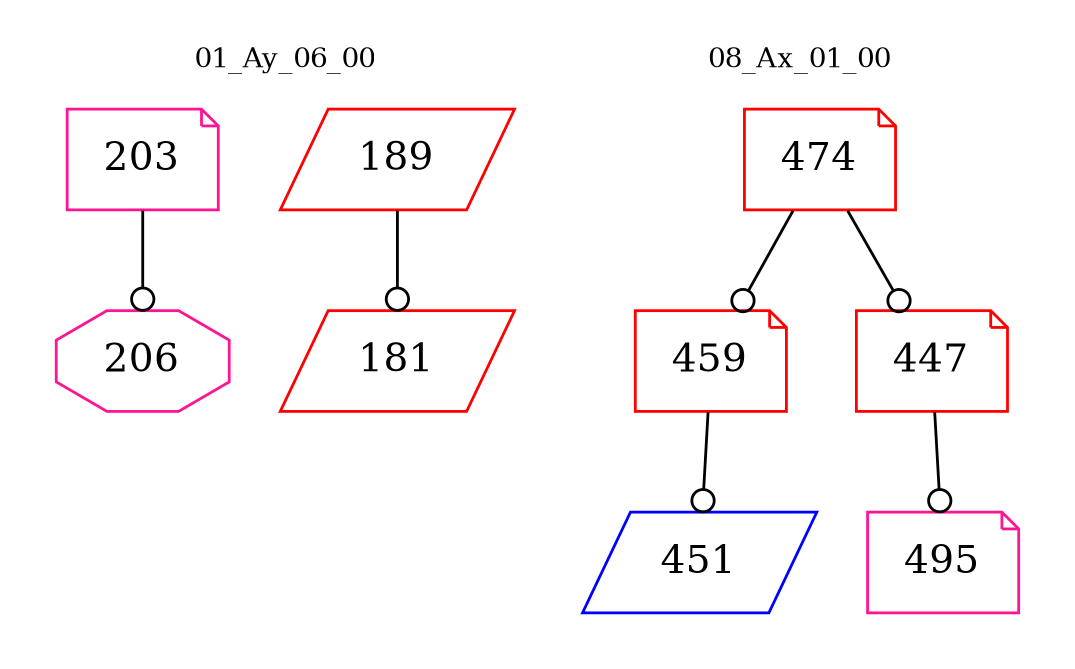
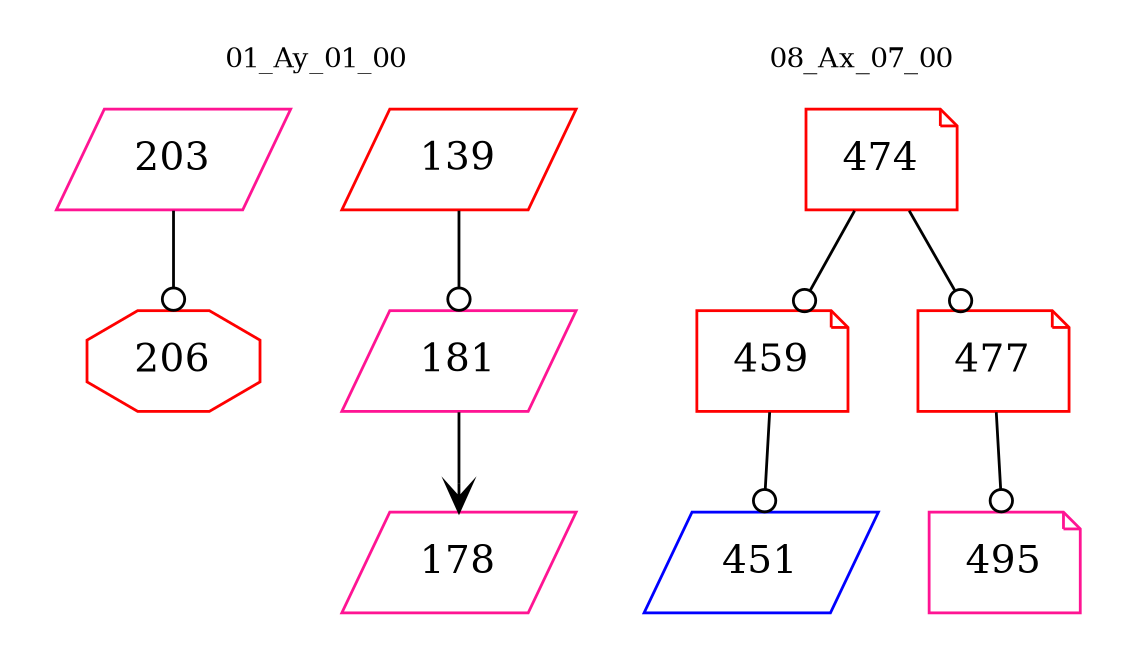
cluster "01_Ay_06_00": label "01_Ay_06_00" -> "01_Ay_01_00"
cluster "08_Ax_01_00": label "08_Ax_01_00" -> "08_Ax_07_00"
node "203": shape note -> parallelogram
node "189": label "189" -> "139"
node "206": color deeppink -> red
node "181": color red -> deeppink
node "447": label "447" -> "477"
node "178": added
